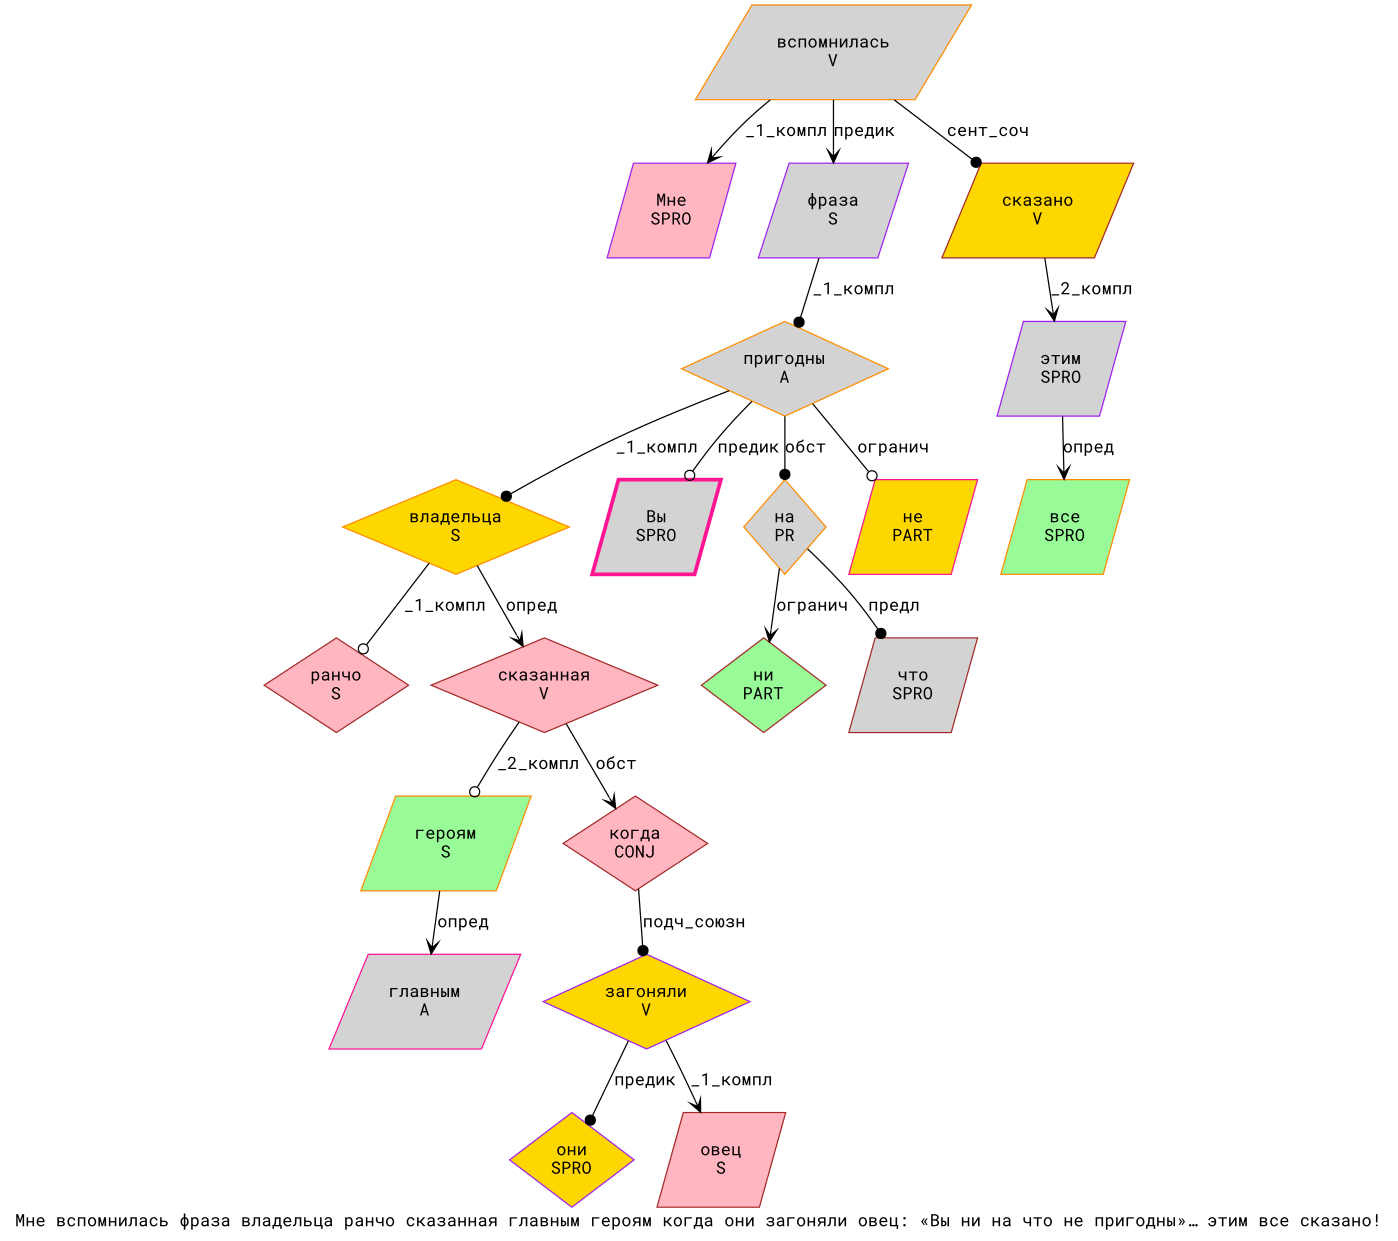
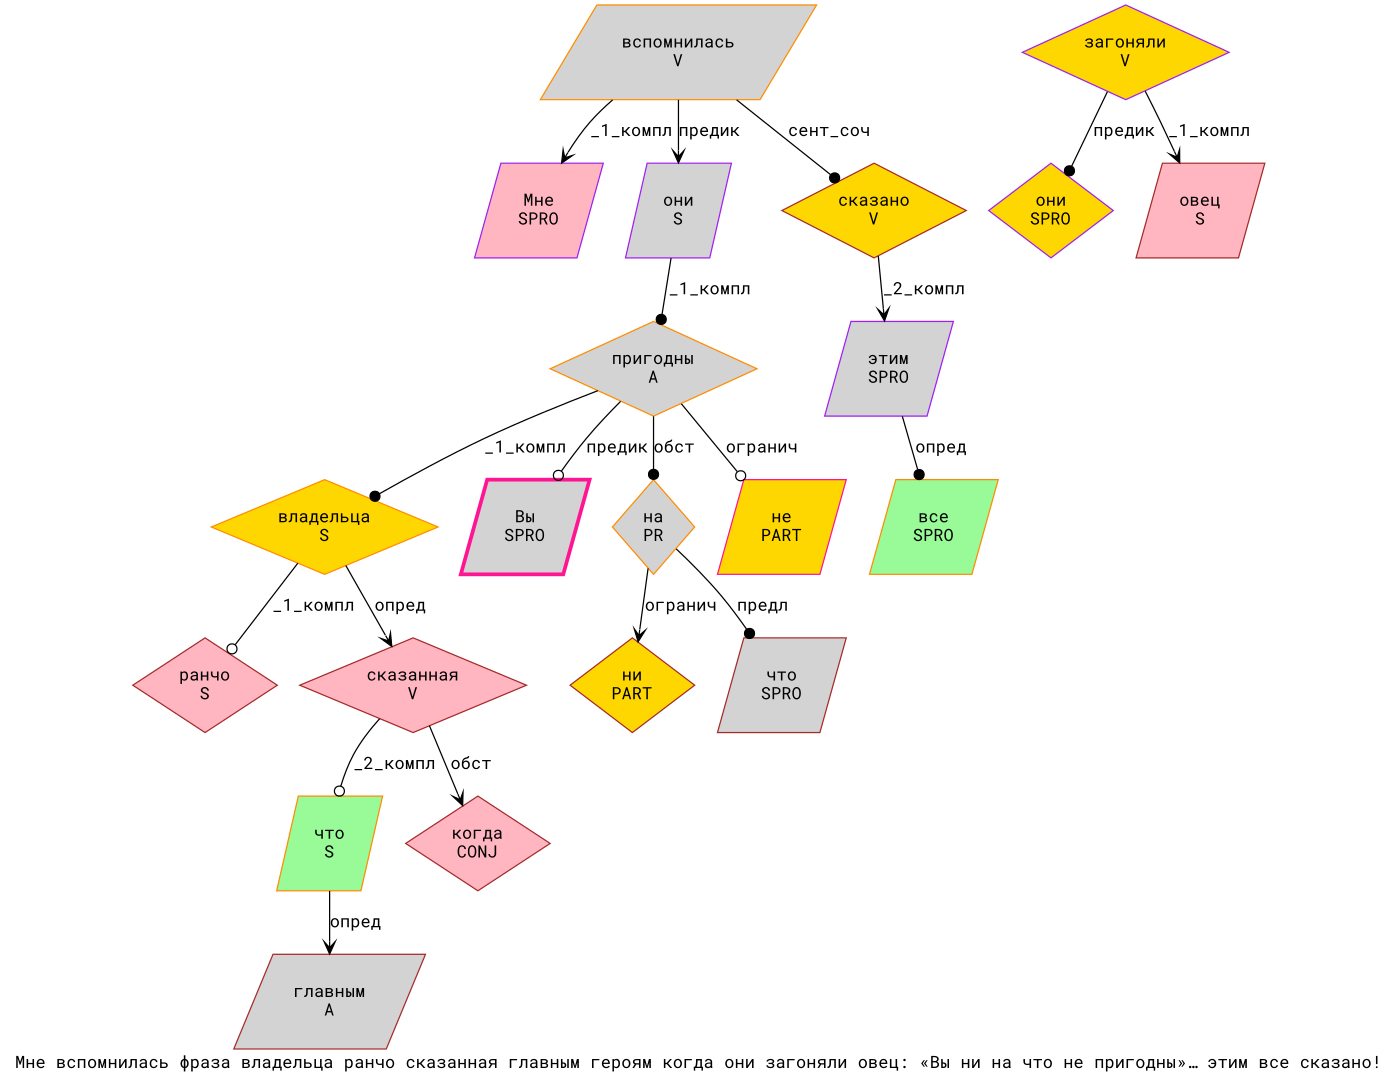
node "фраза S": label "фраза S" -> "они S"
node "сказано V": shape parallelogram -> diamond
edge "этим SPRO" -> "все SPRO": arrowhead vee -> dot
node "ни PART": fillcolor palegreen -> gold
node "героям S": label "героям S" -> "что S"
edge "когда CONJ" -> "загоняли V": removed, label "подч_союзн"
node "главным A": color deeppink -> brown
